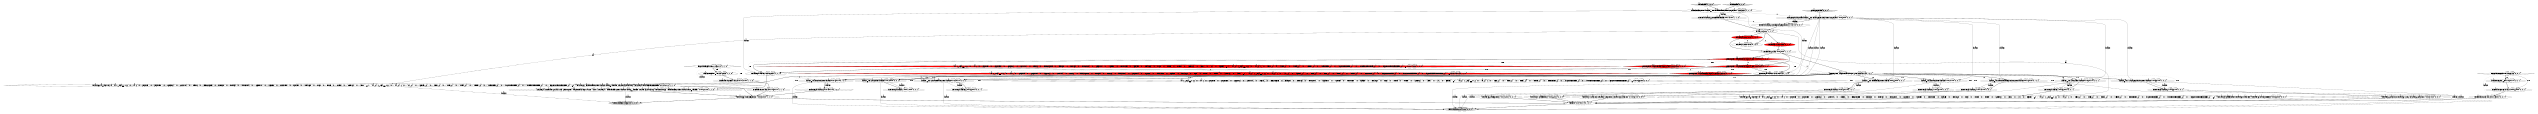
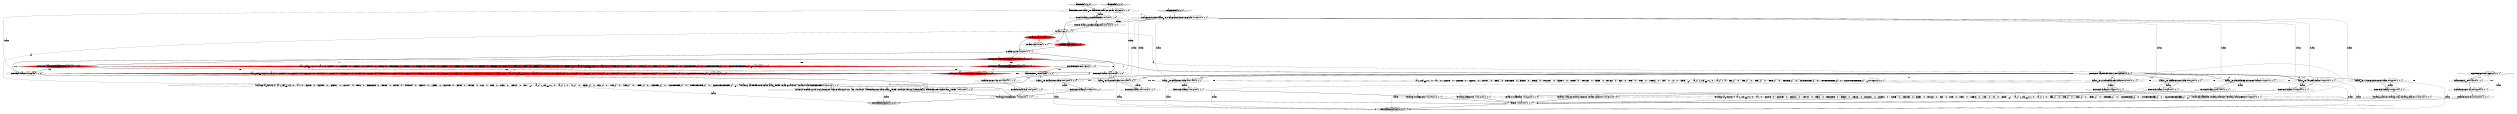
edge "RecognitionException re@@@45@@@['1', '1', '0']" -> "_errHandler.recover(this,re)@@@48@@@['1', '1', '0']": label "_localctx" -> "true"
node "{setState(557)extractExpression()}@@@19@@@['0', '0', '1']": added
